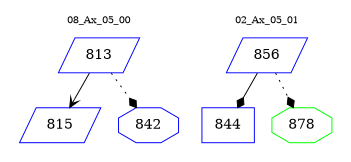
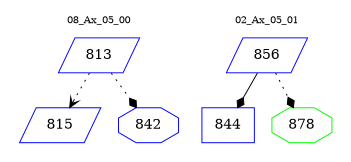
edge "813" -> "815": style solid -> dotted
